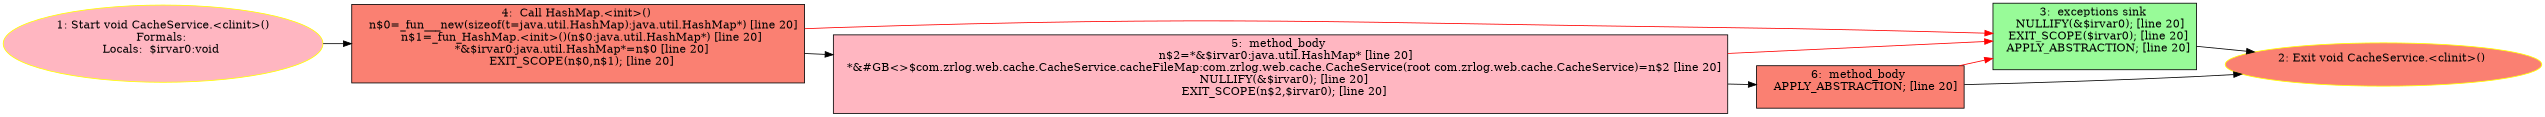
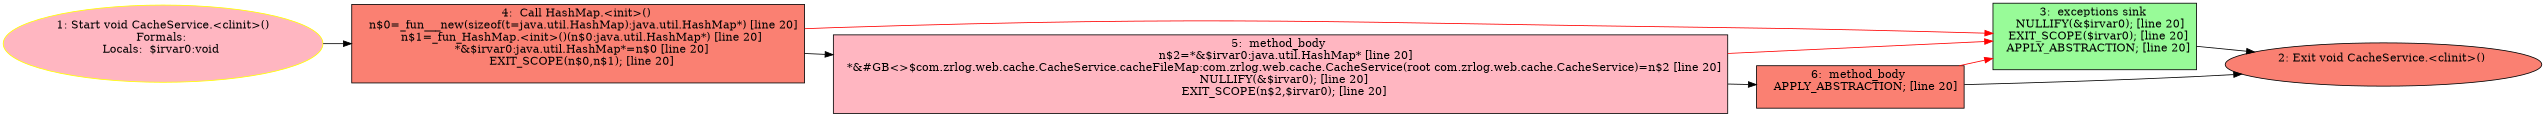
node "2: Exit void CacheService.<clinit>()": color yellow -> black
